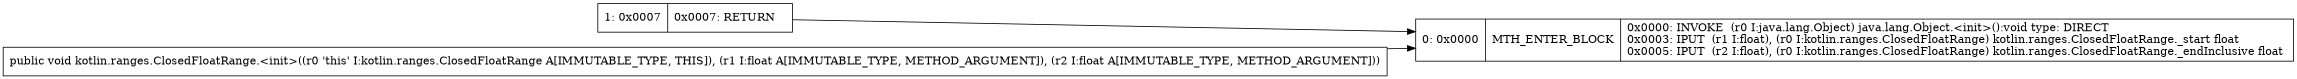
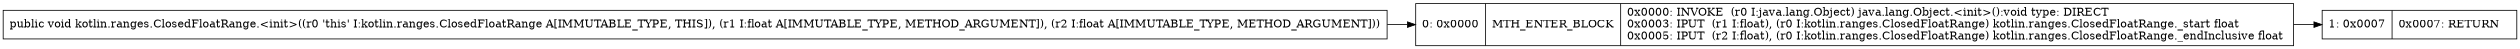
edge "1: 0x0007" -> "0: 0x0000": reversed
